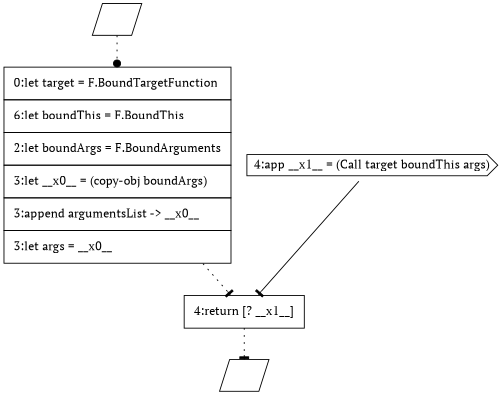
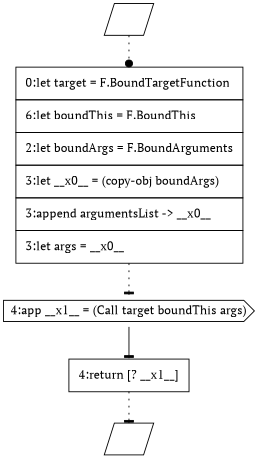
edge "0:let target = F.BoundTargetFunction" -> "4:return [? __x1__]": now "0:let target = F.BoundTargetFunction" -> "4:app __x1__ = (Call target boundThis args)"
